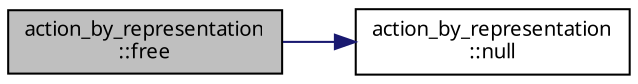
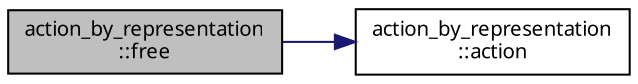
node "action_by_representation ::null": label "action_by_representation ::null" -> "action_by_representation ::action"
